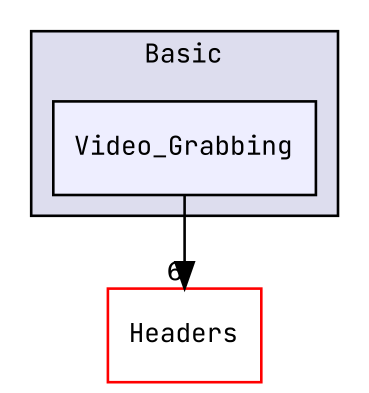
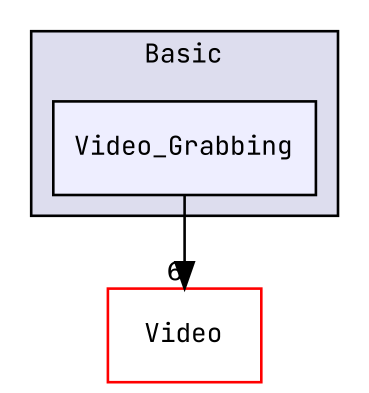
node "Headers": label "Headers" -> "Video"
